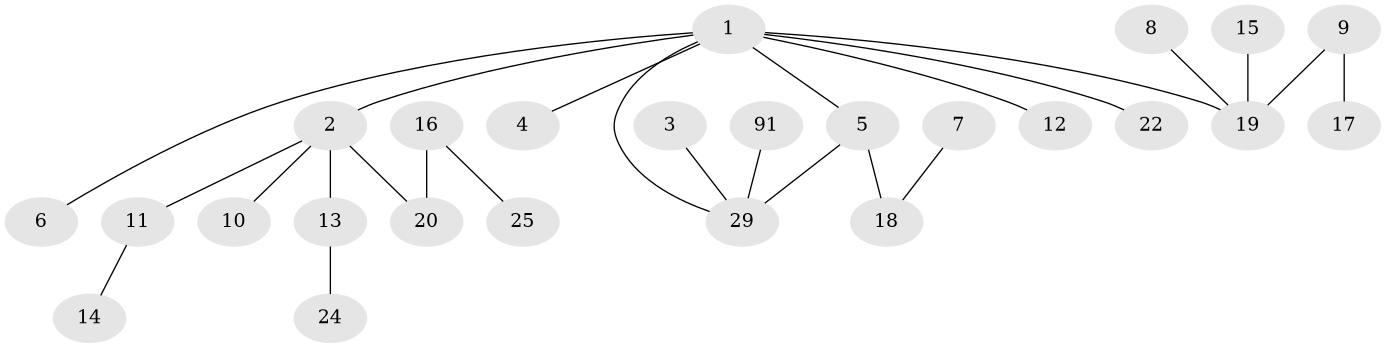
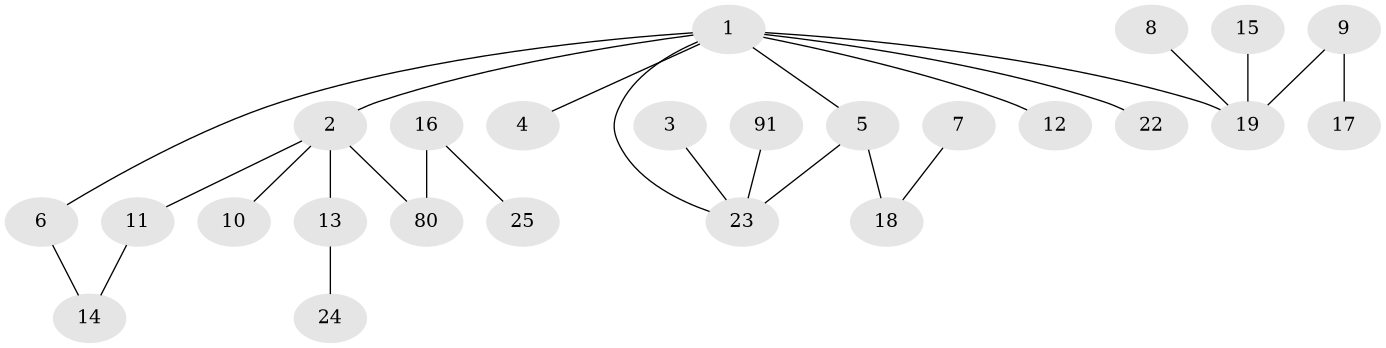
node "20": label "20" -> "80"
node "29": label "29" -> "23"
edge "6" -- "14": added
